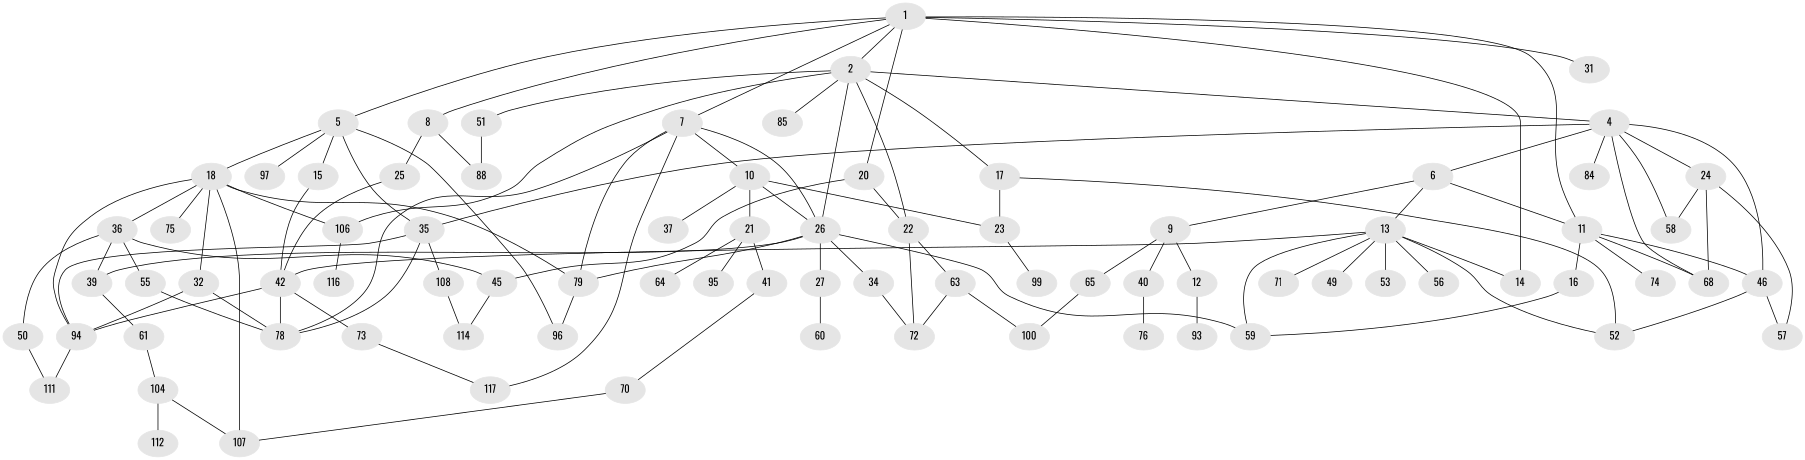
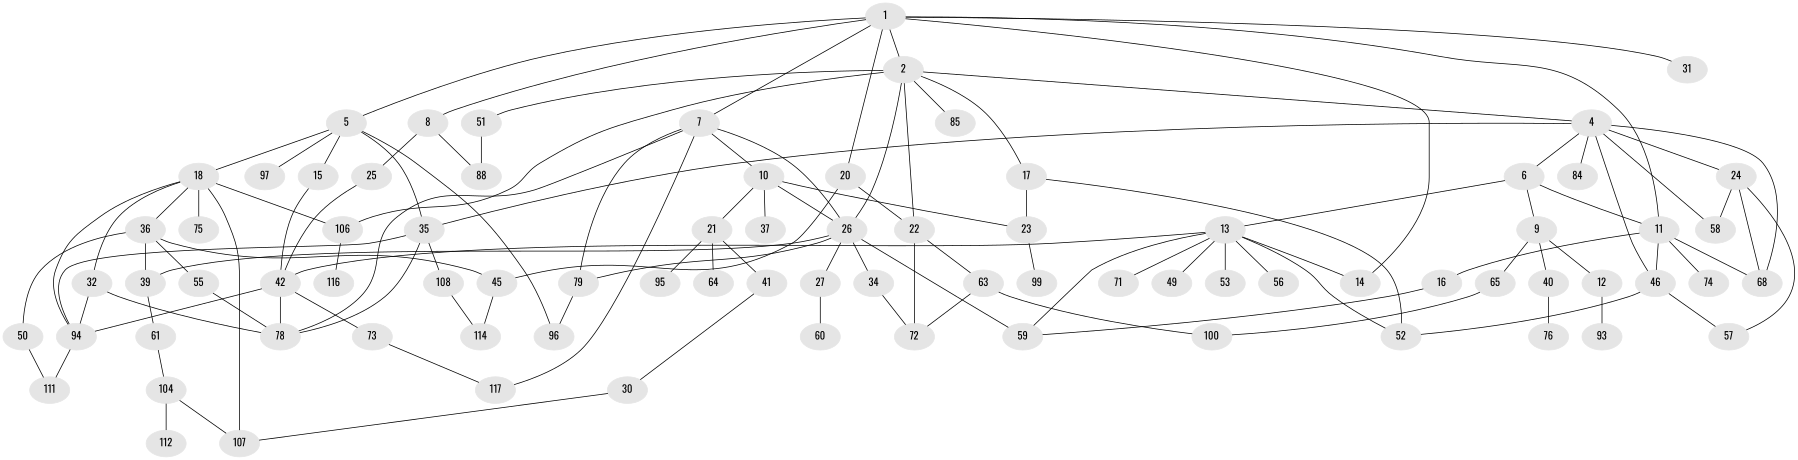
edge "18" -- "79": removed
node "70": label "70" -> "30"
